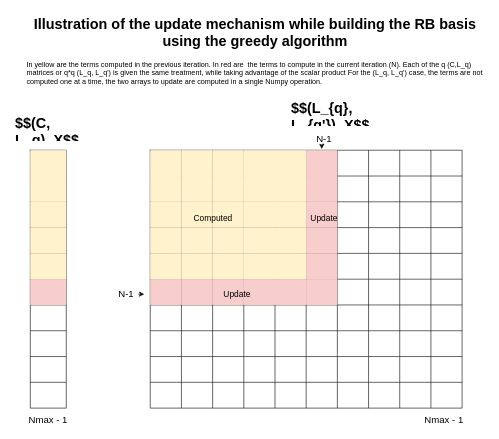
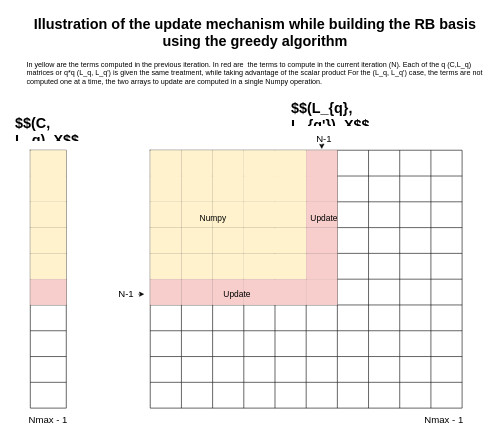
node "Computed": label "Computed" -> "Numpy"
